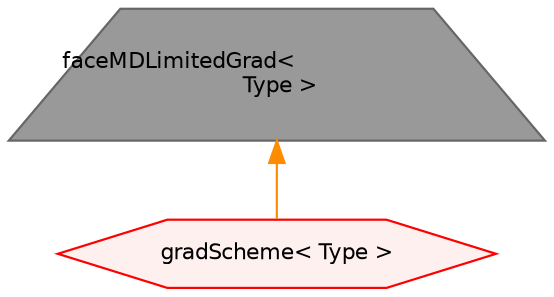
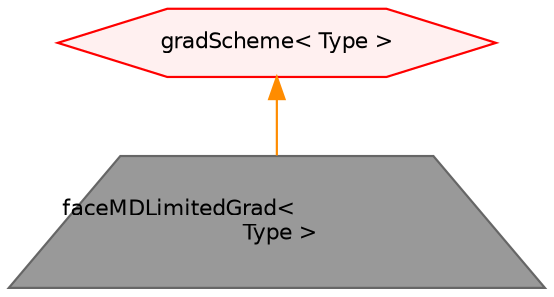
edge "gradScheme< Type >" -> "faceMDLimitedGrad< Type >": reversed
